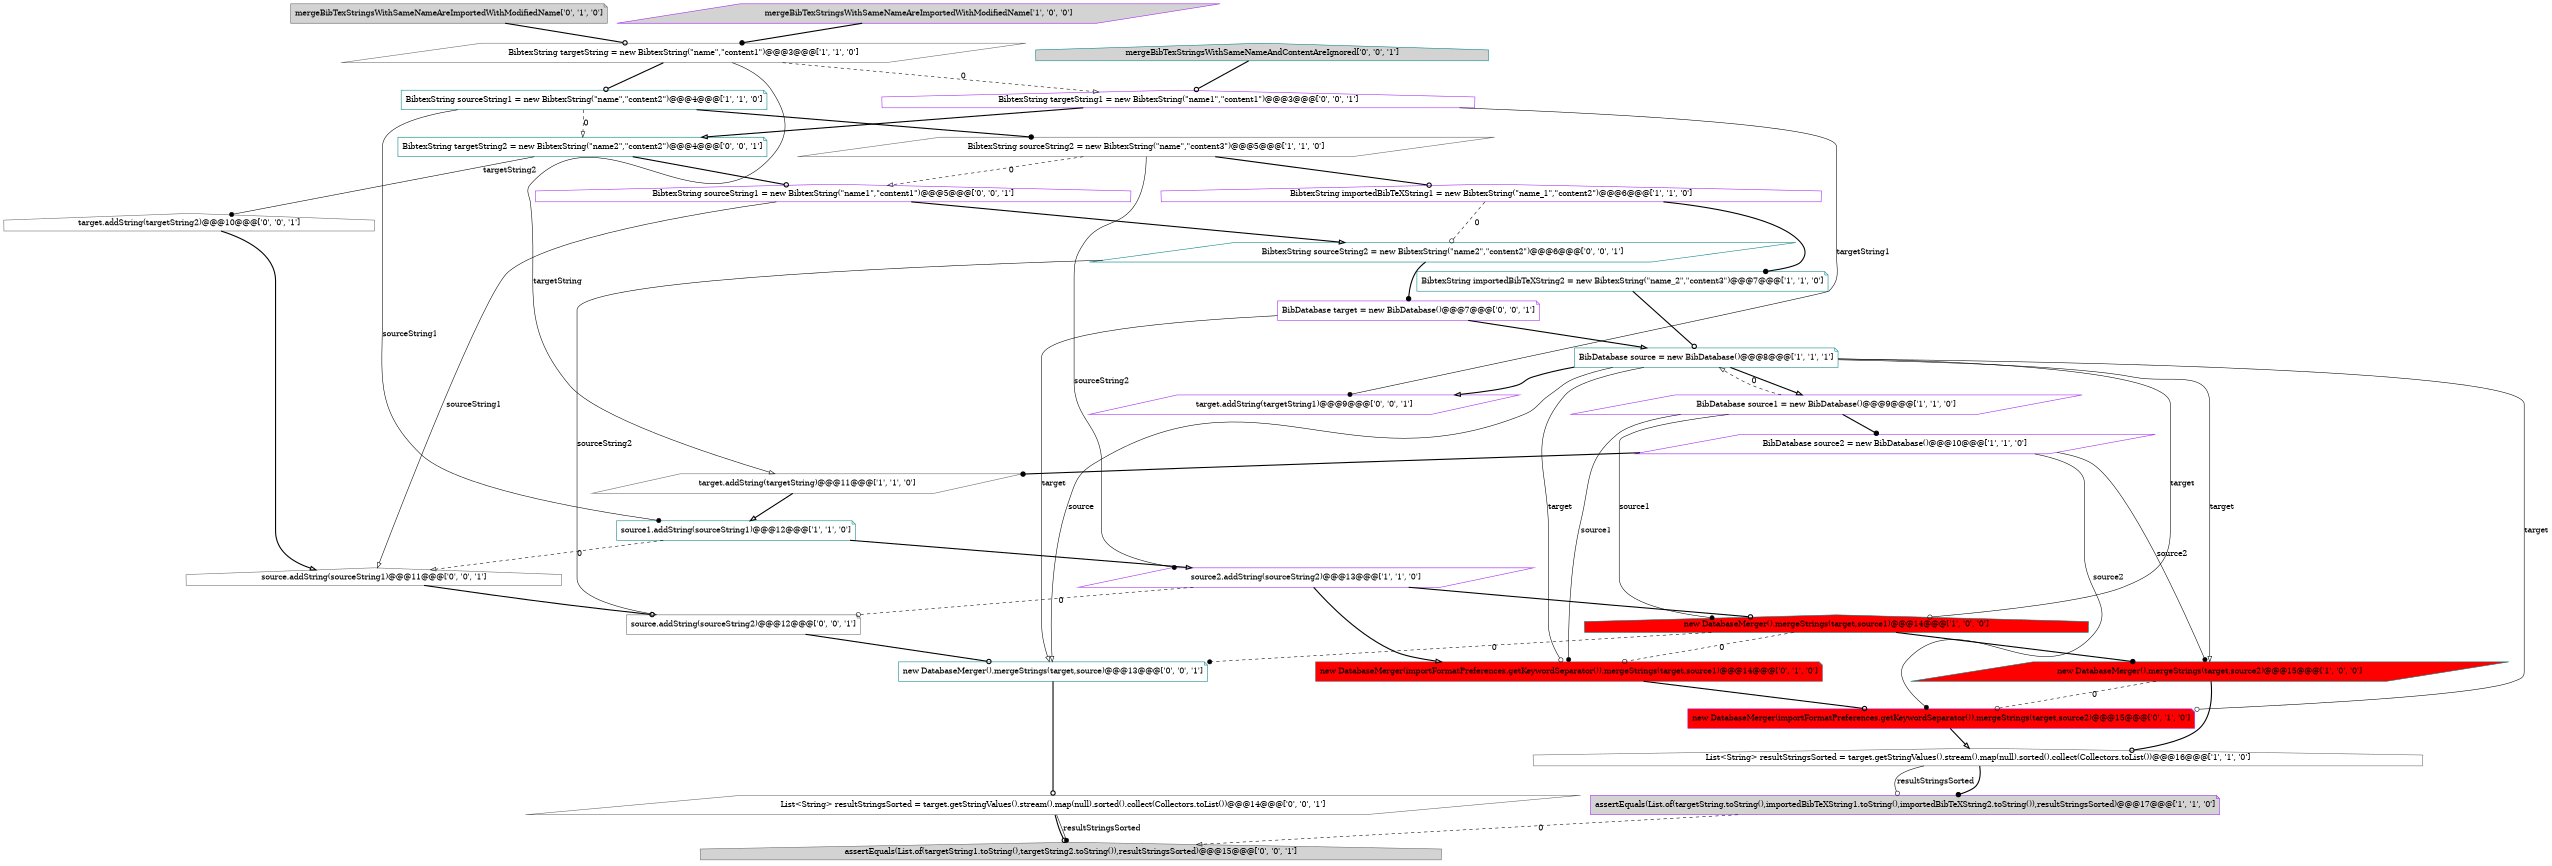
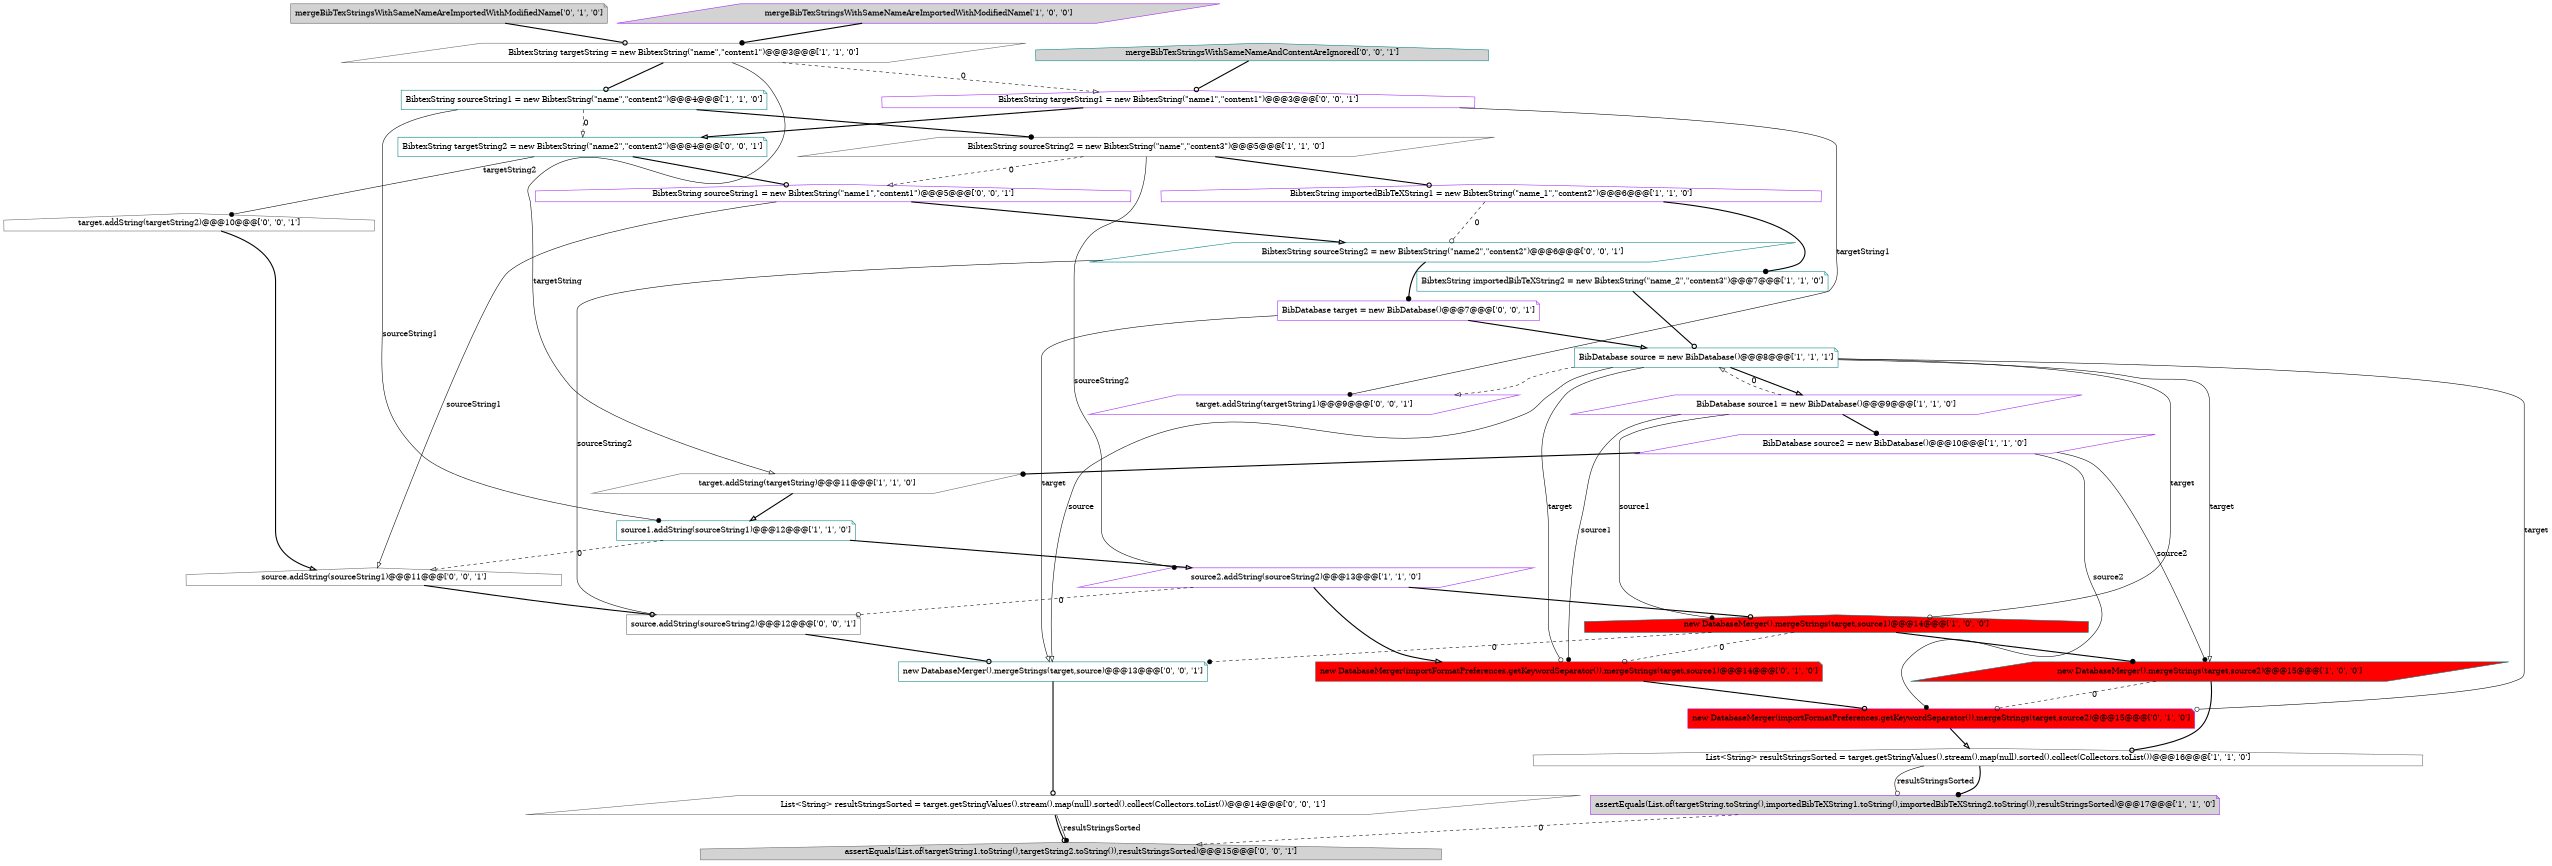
edge "BibDatabase source = new BibDatabase()@@@8@@@['1', '1', '1']" -> "target.addString(targetString1)@@@9@@@['0', '0', '1']": style bold -> dashed
